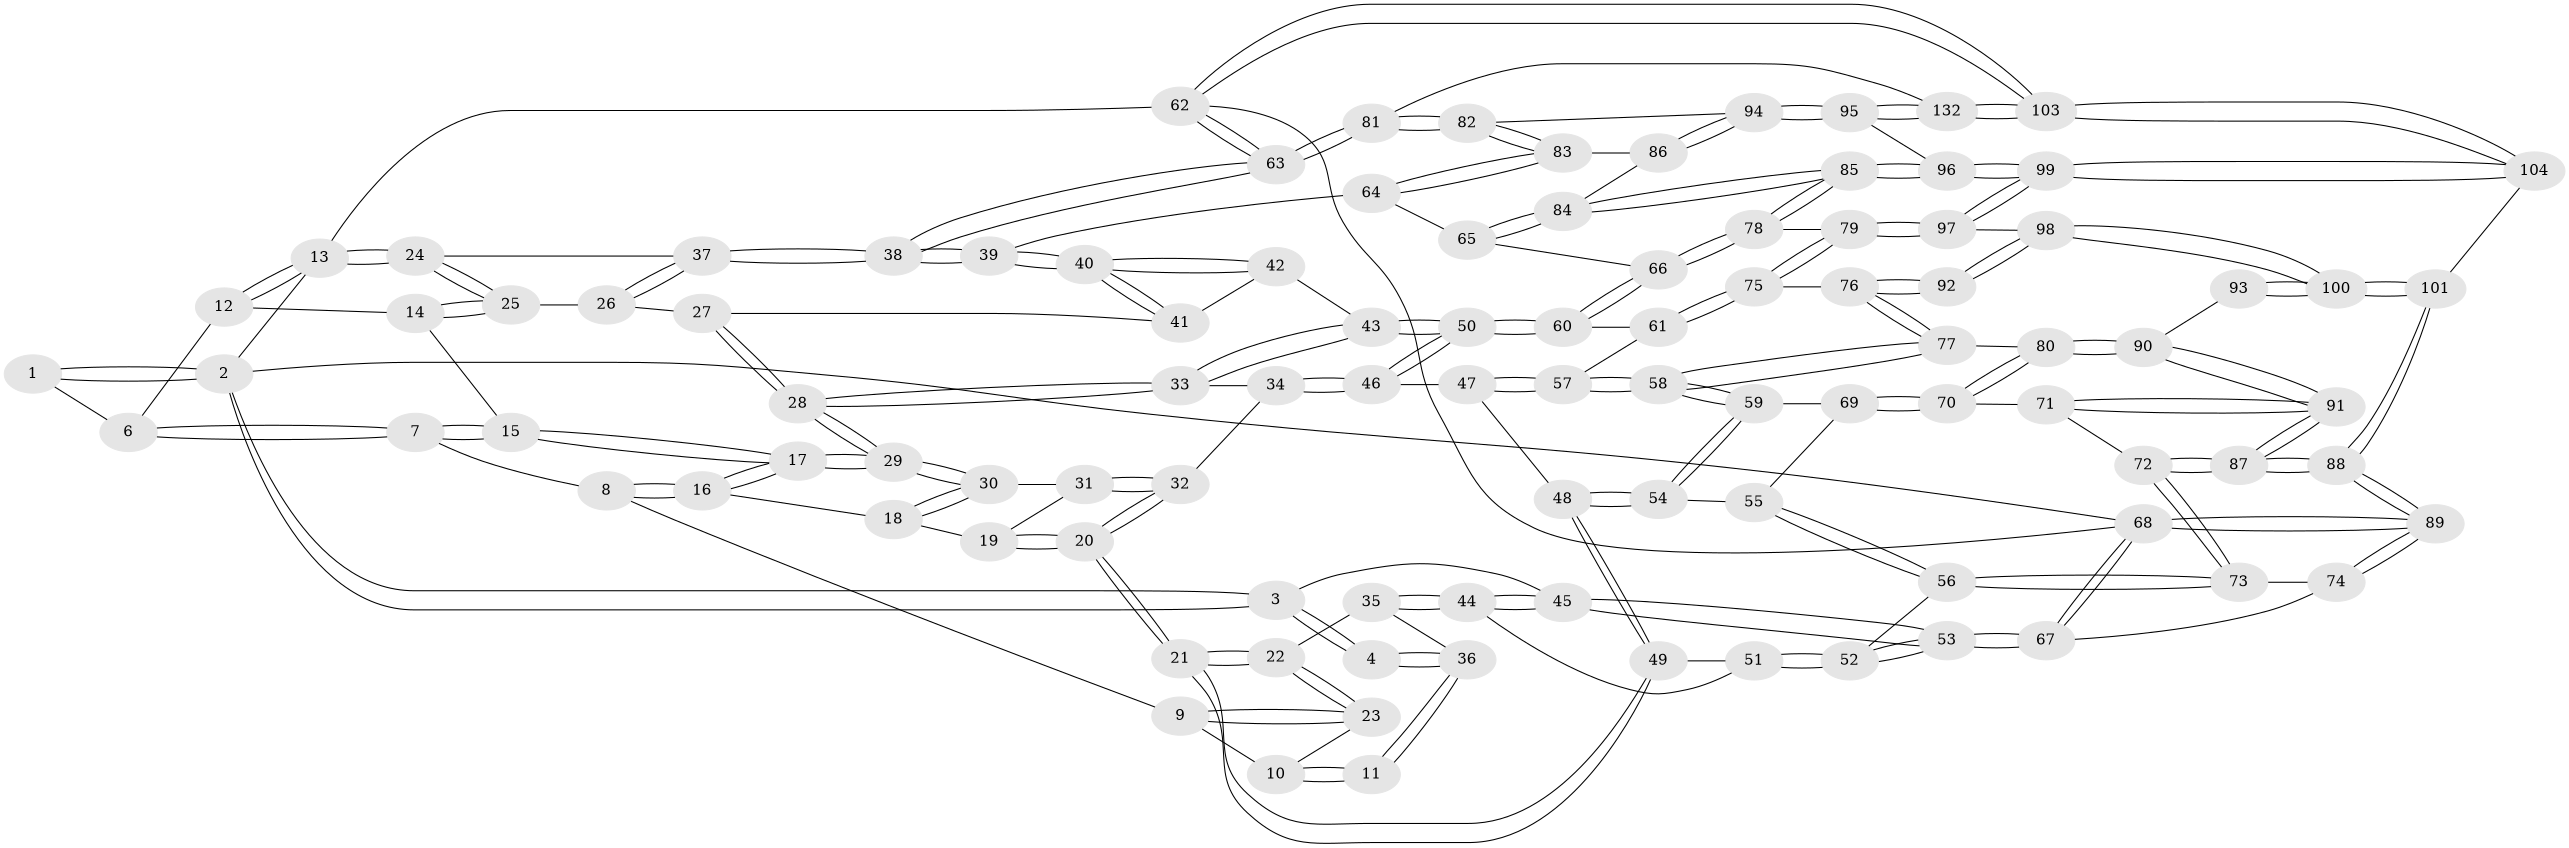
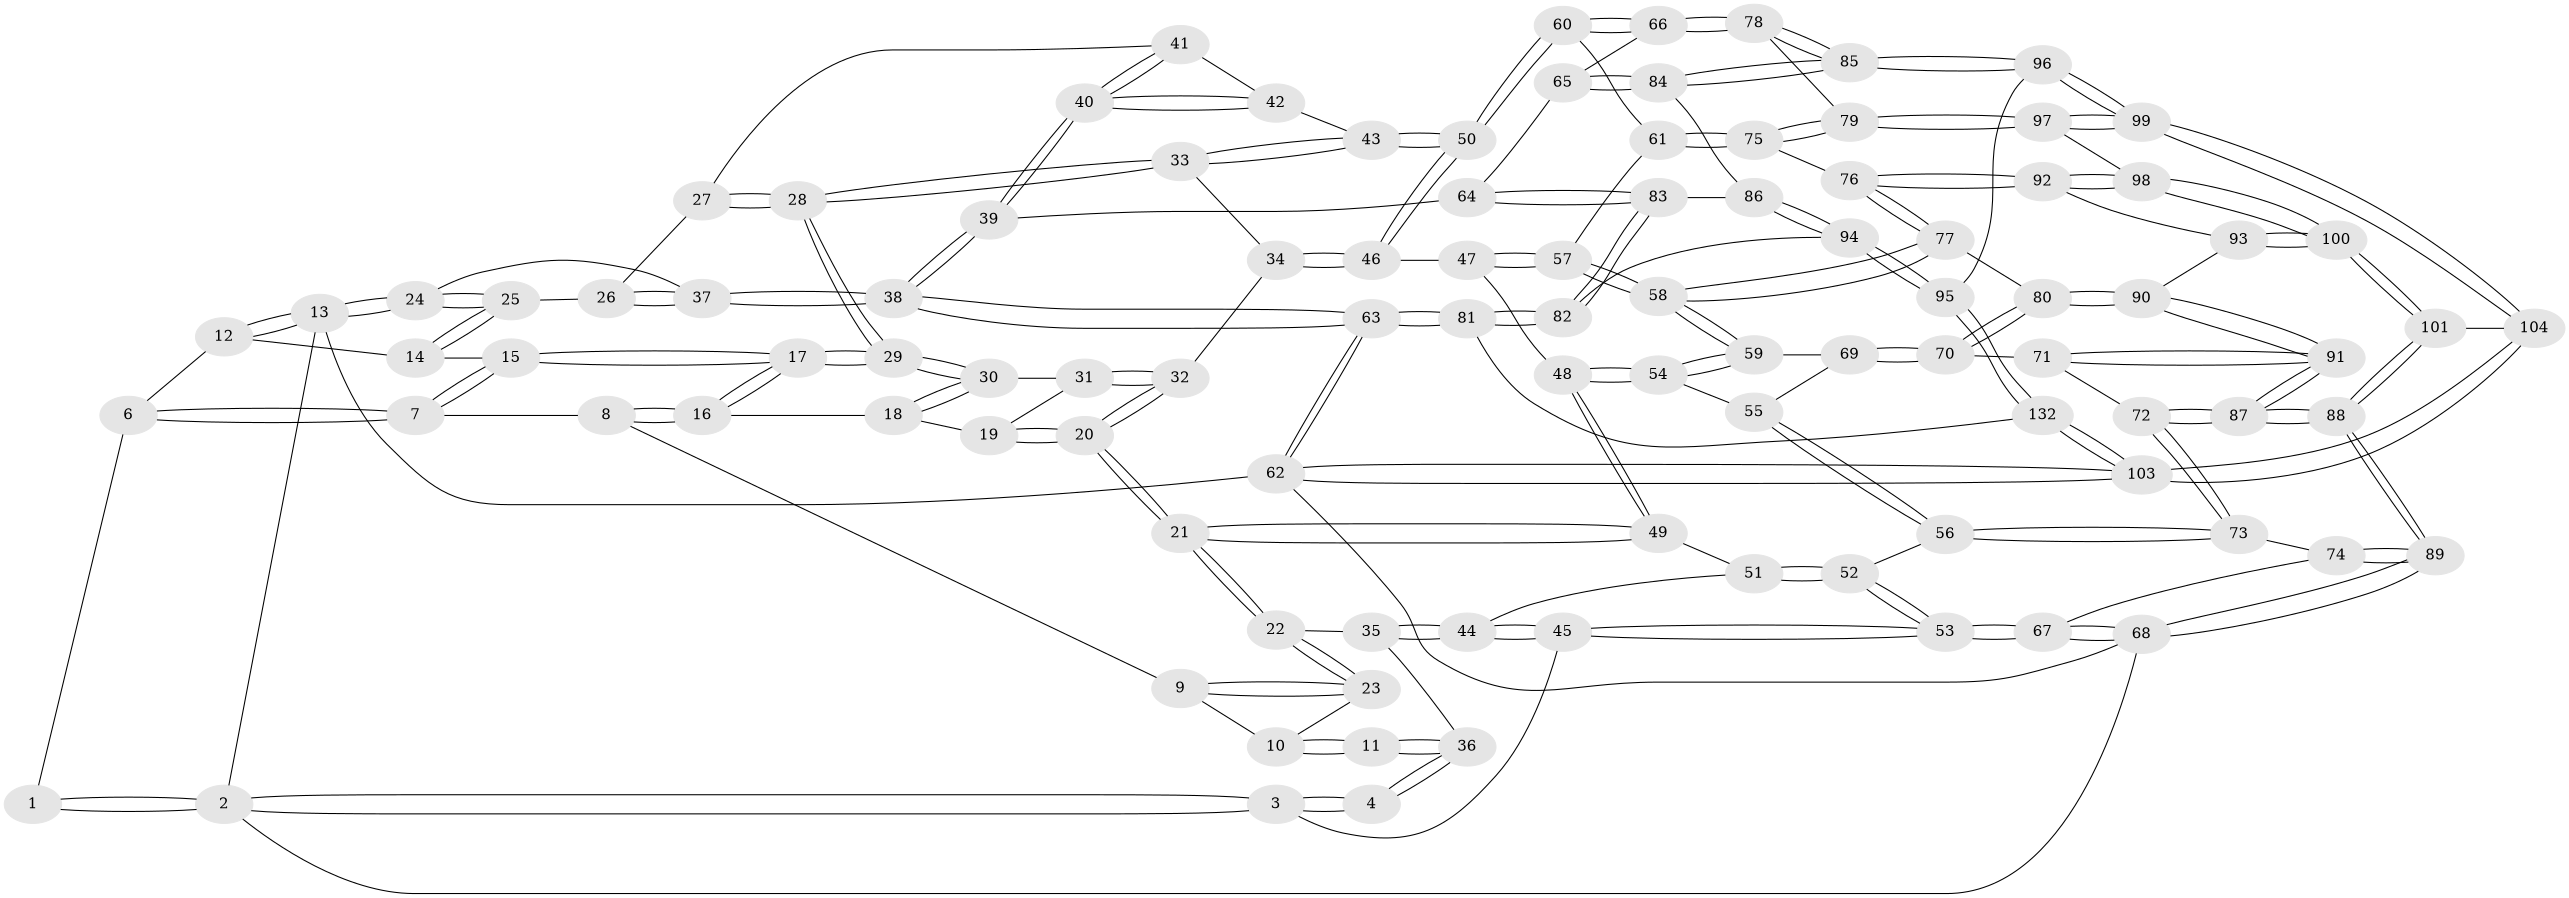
edge "92" -- "93": added
